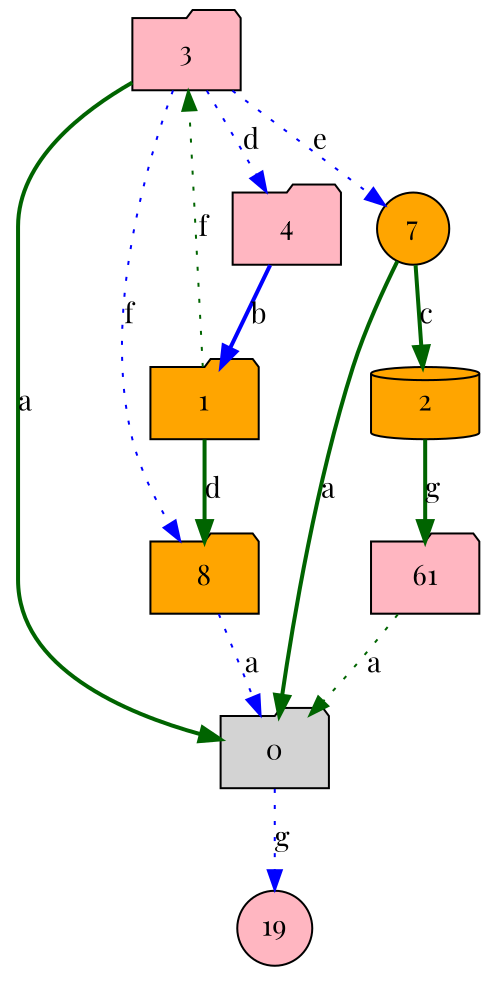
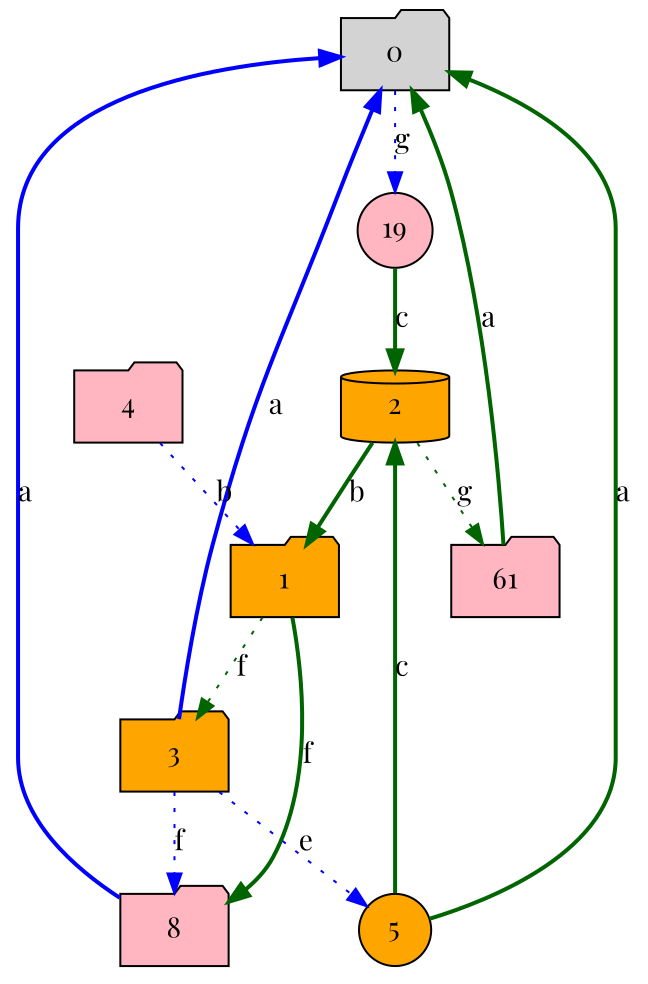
node "3": fillcolor lightpink -> orange
edge "3" -> "4": removed, label "d"
node "7": label "7" -> "5"
edge "4" -> "1": style bold -> dotted
edge "19" -> "2": added, label "c"
edge "3" -> "0": color darkgreen -> blue
edge "2" -> "61": style bold -> dotted
edge "2" -> "1": added, label "b"
edge "1" -> "8": label "d" -> "f"
node "8": fillcolor orange -> lightpink
edge "8" -> "0": style dotted -> bold
edge "61" -> "0": style dotted -> bold
